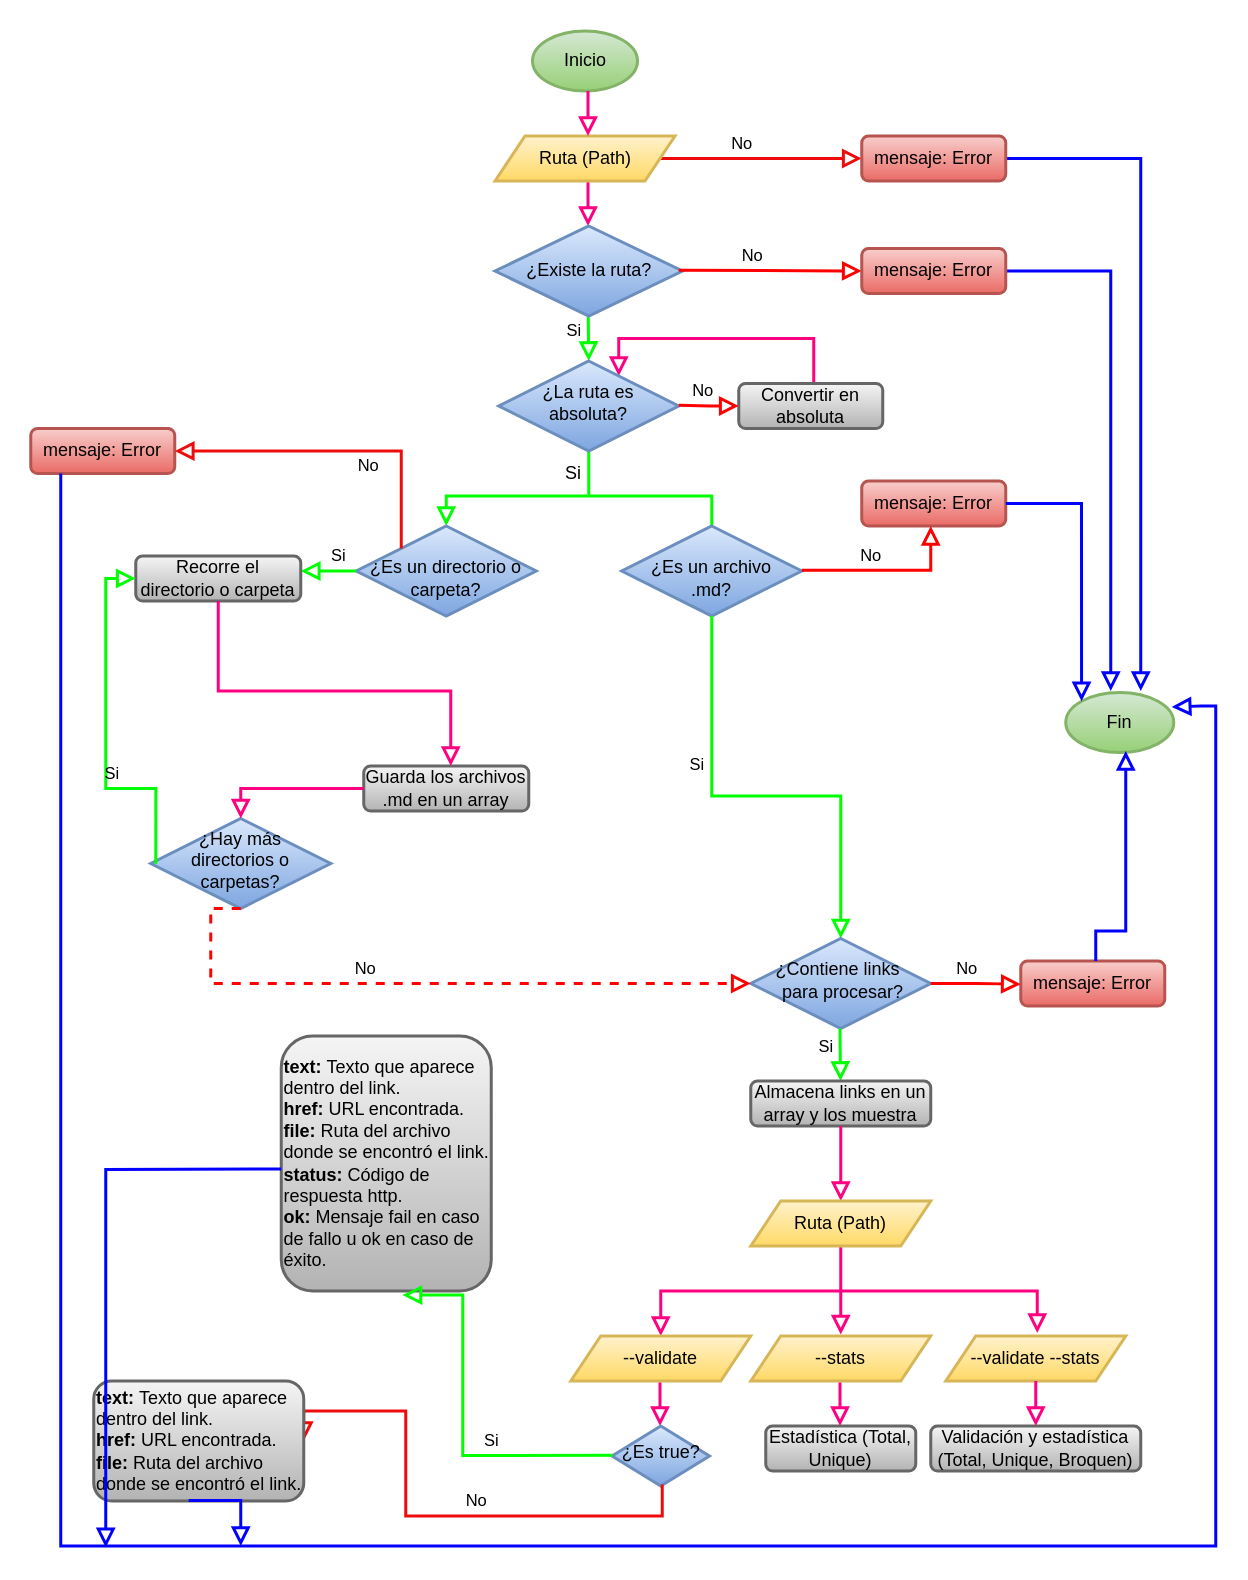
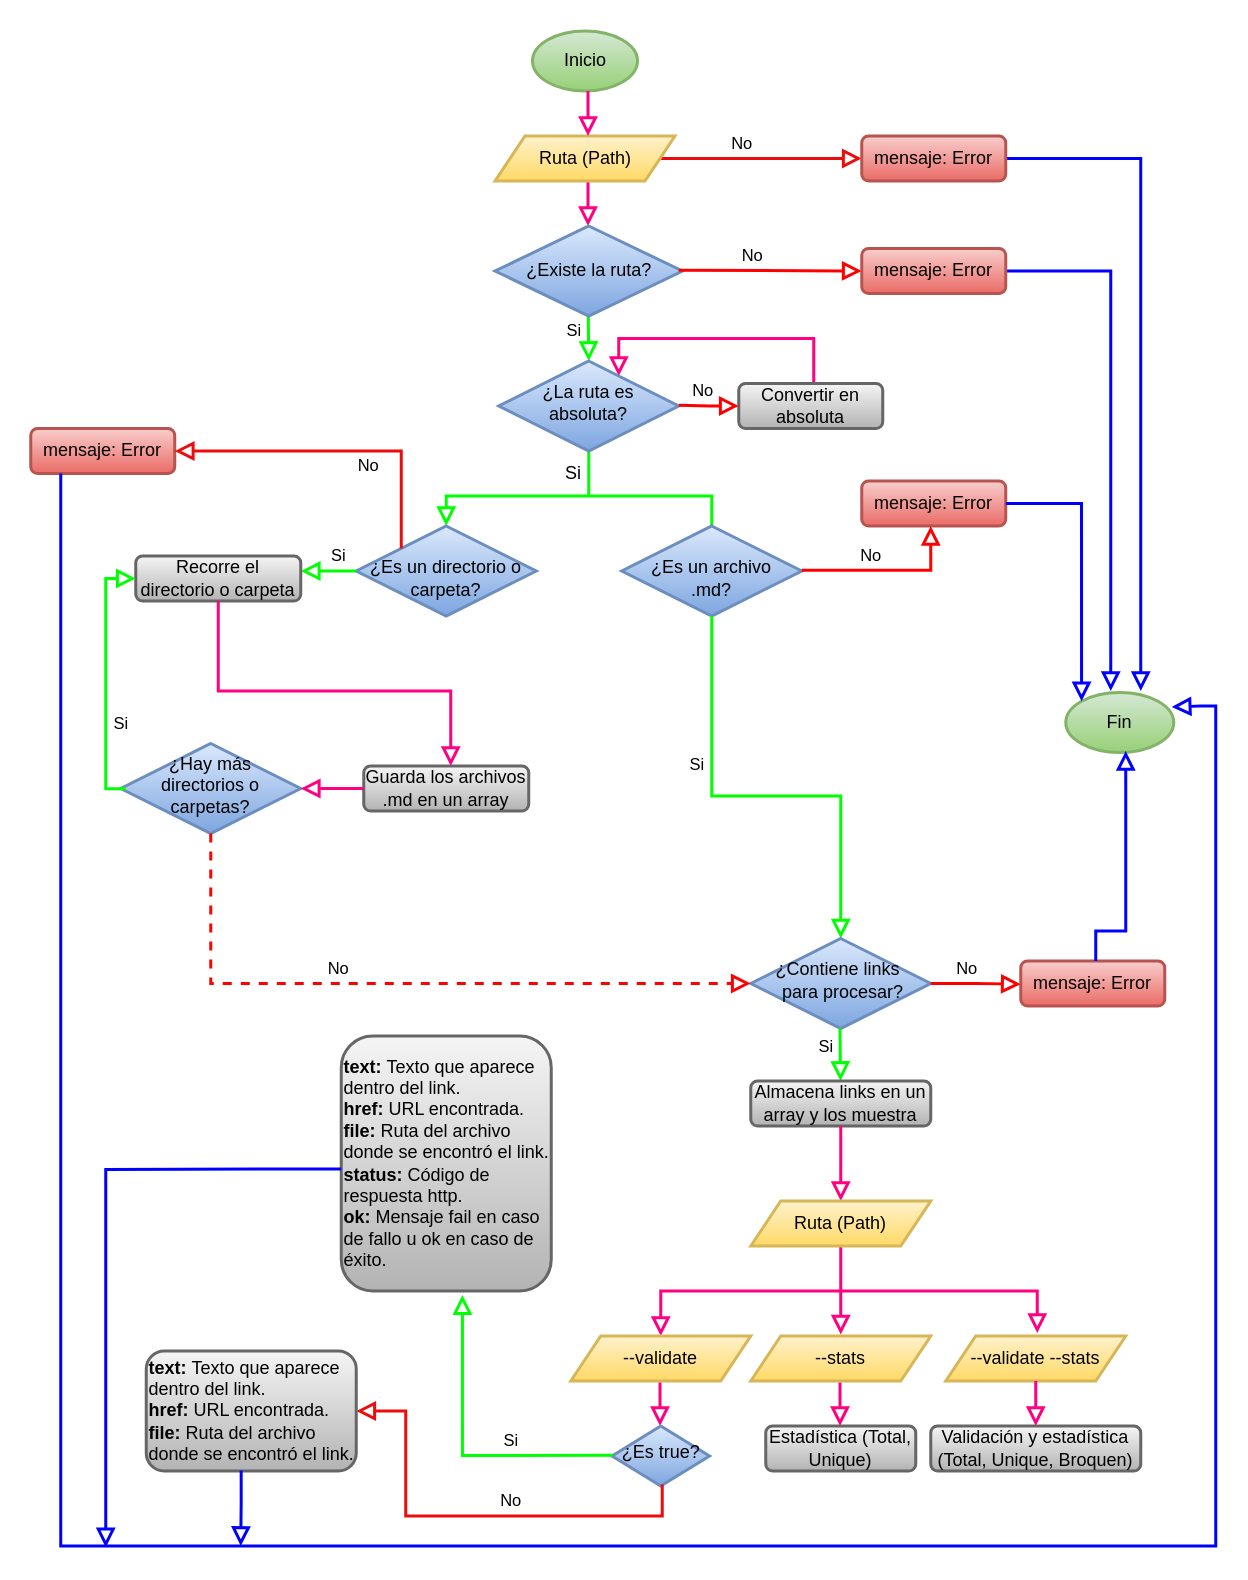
node "¿Hay más directorios o carpetas?": moved (241, 863) -> (211, 788)
node "text: Texto que aparece dentro del link. href: URL encontrada. file: Ruta del archivo donde se encontró el link. status: Código de respuesta http. ok: Mensaje fail en caso de fallo u ok en caso de éxito.": moved (386, 1163) -> (446, 1163)
node "text: Texto que aparece dentro del link. href: URL encontrada. file: Ruta del archivo donde se encontró el link.": moved (199, 1441) -> (251, 1411)
